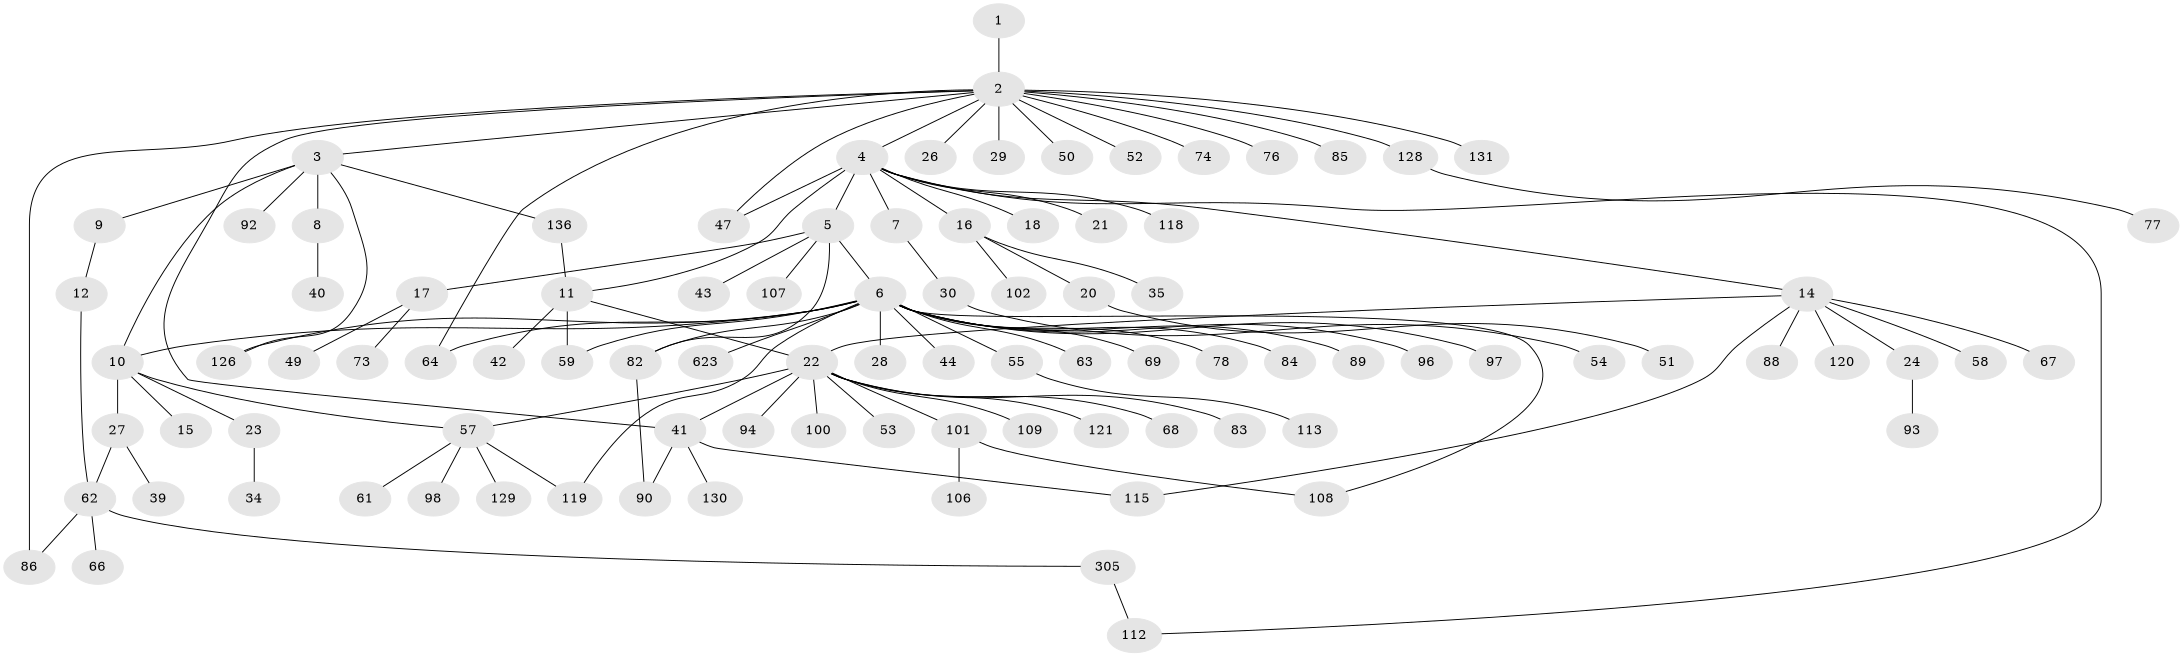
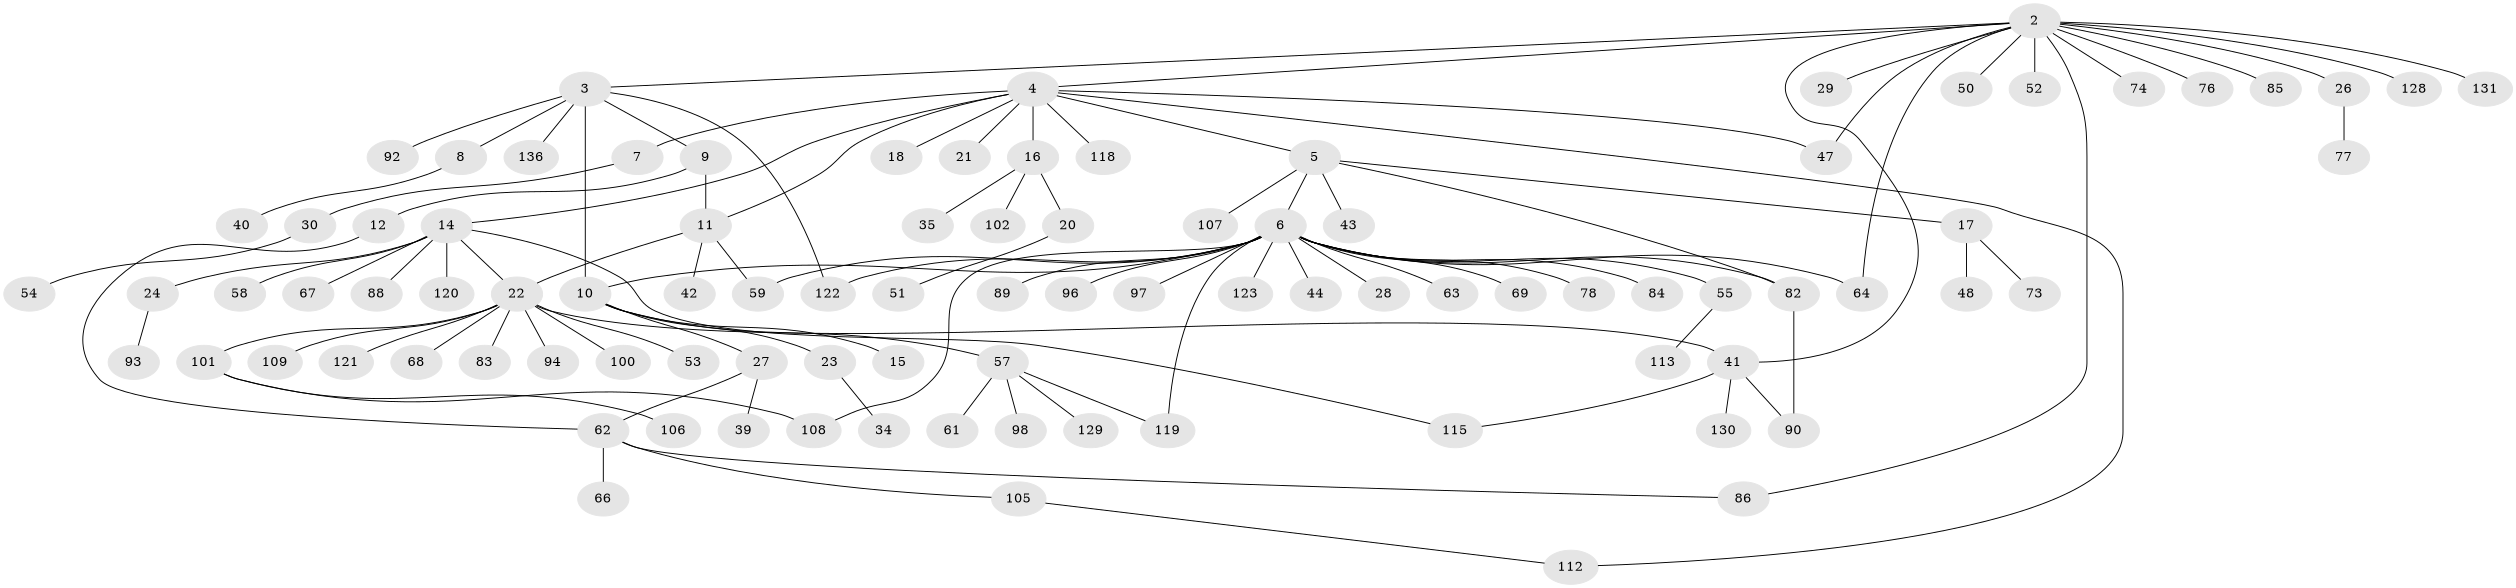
node "1": removed
edge "128" -- "77": now "26" -- "77"
edge "136" -- "11": now "9" -- "11"
node "126": label "126" -> "122"
node "49": label "49" -> "48"
node "623": label "623" -> "123"
edge "22" -- "57": removed
node "305": label "305" -> "105"
